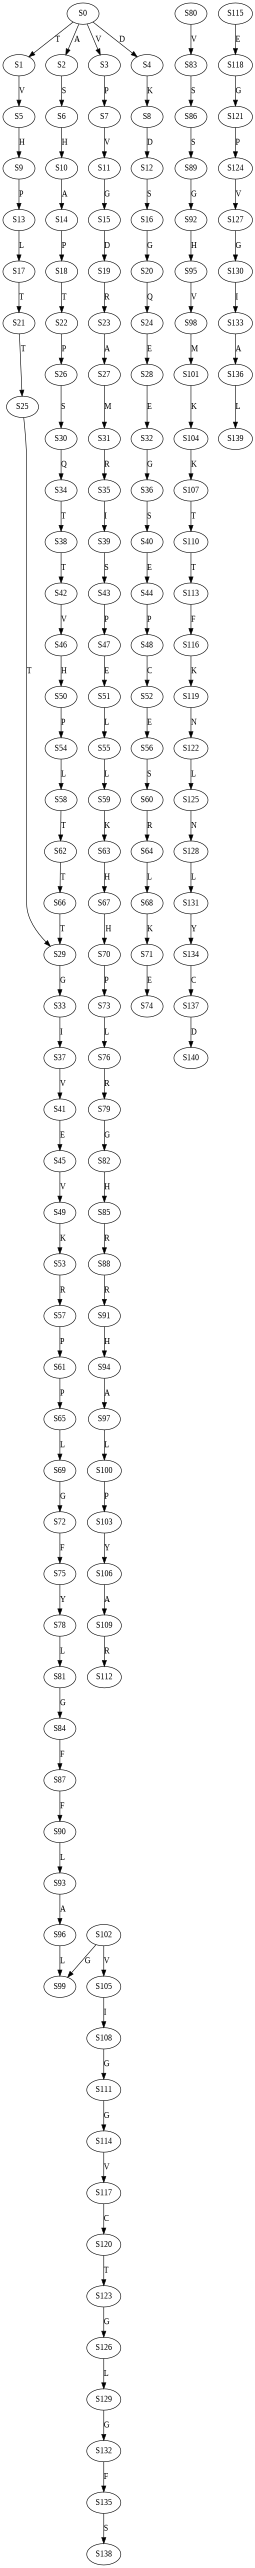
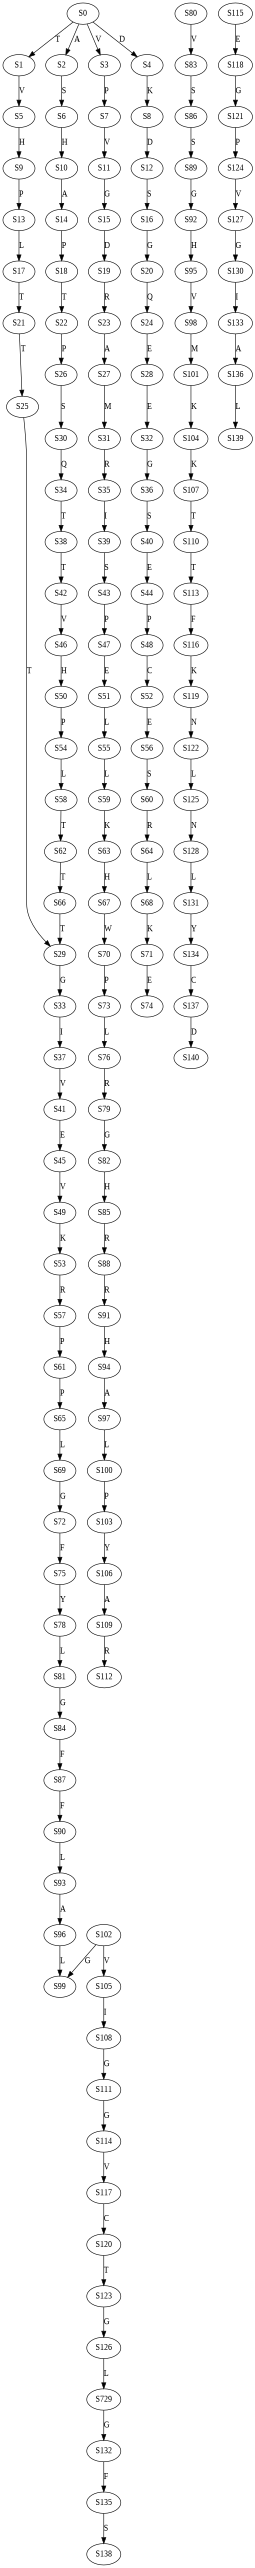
edge "S67" -> "S70": label "H" -> "W"
node "S129": label "S129" -> "S729"
